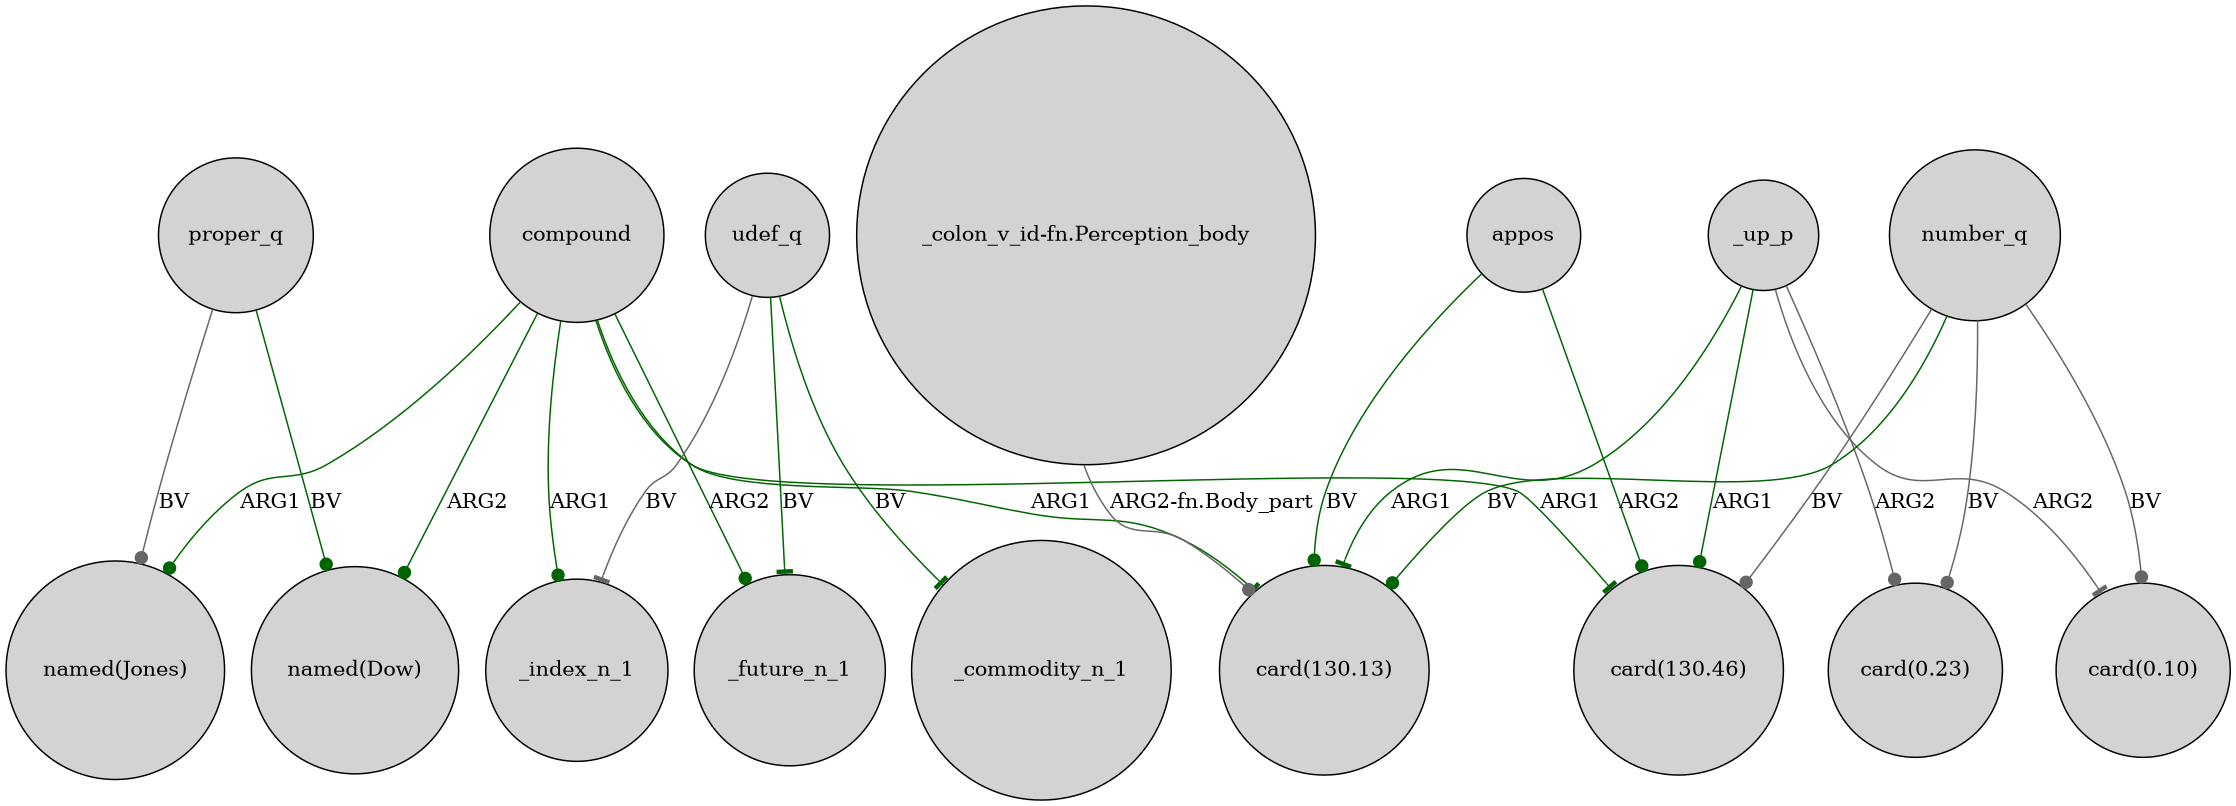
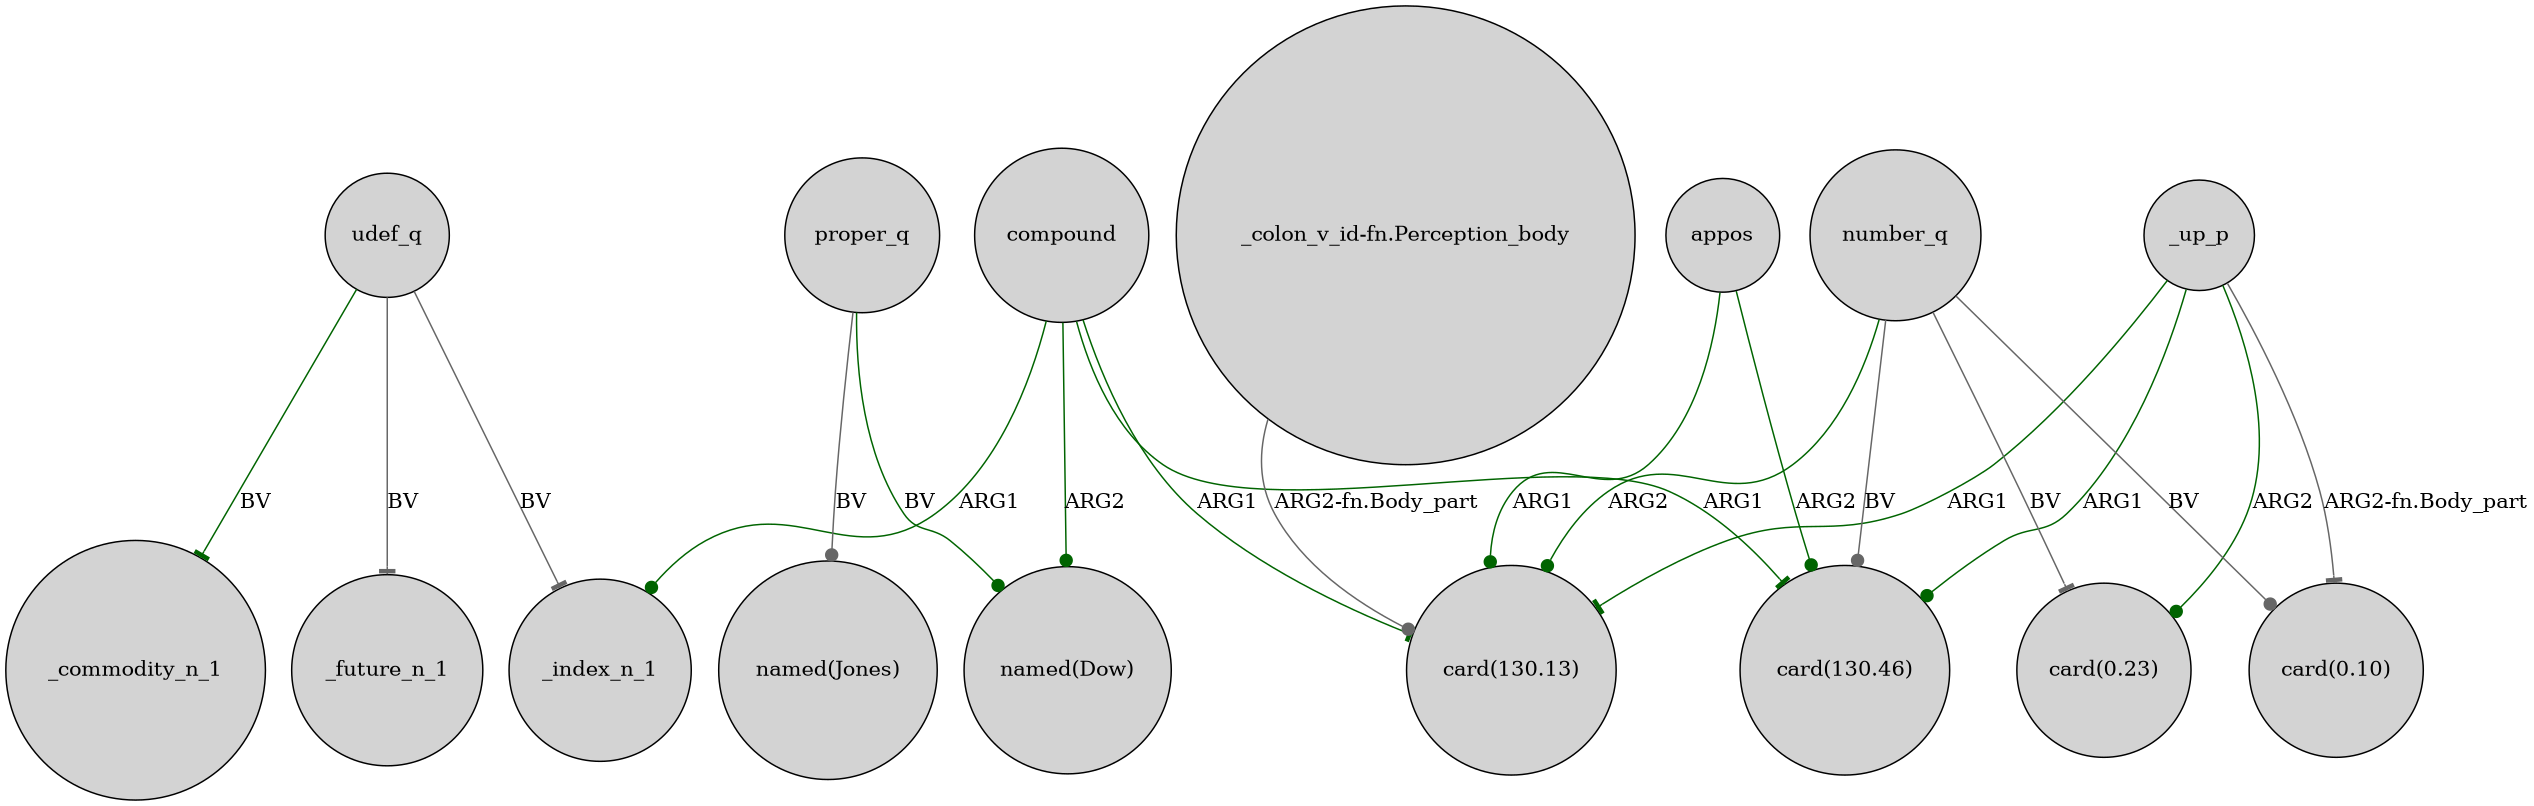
edge "_up_p" -> "card(0.23)": color gray40 -> darkgreen
edge "udef_q" -> "_future_n_1": color darkgreen -> gray40
edge "compound" -> "_future_n_1": removed, label "ARG2"
edge "compound" -> "named(Jones)": removed, label "ARG1"
edge "number_q" -> "card(0.23)": arrowhead dot -> tee
edge "appos" -> "card(130.13)": label "BV" -> "ARG1"
edge "number_q" -> "card(130.13)": label "BV" -> "ARG2"
edge "_up_p" -> "card(0.10)": label "ARG2" -> "ARG2-fn.Body_part"
